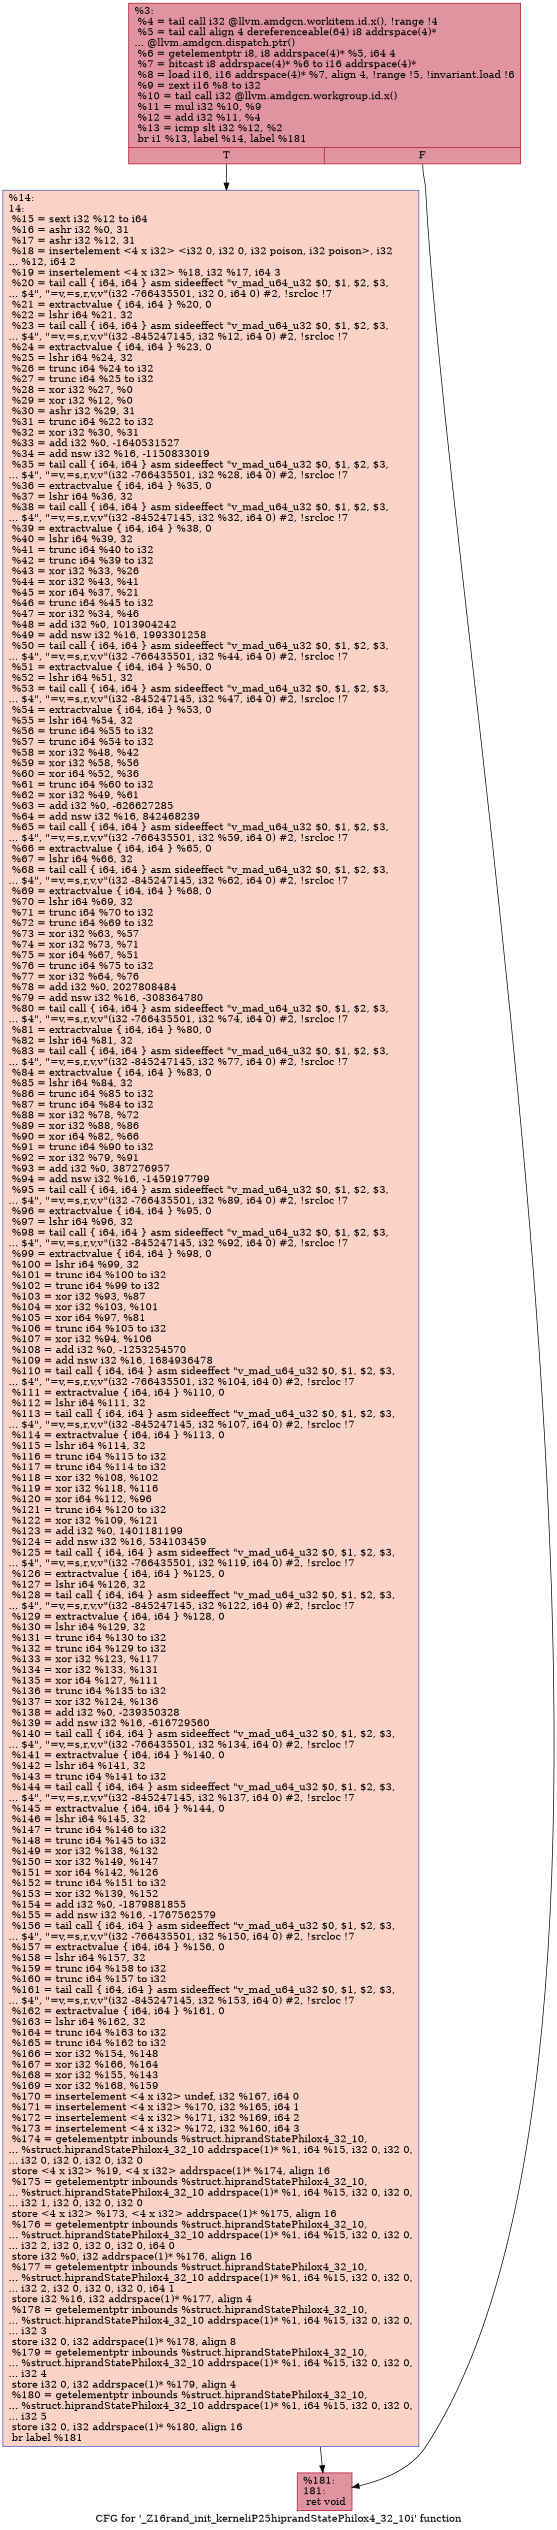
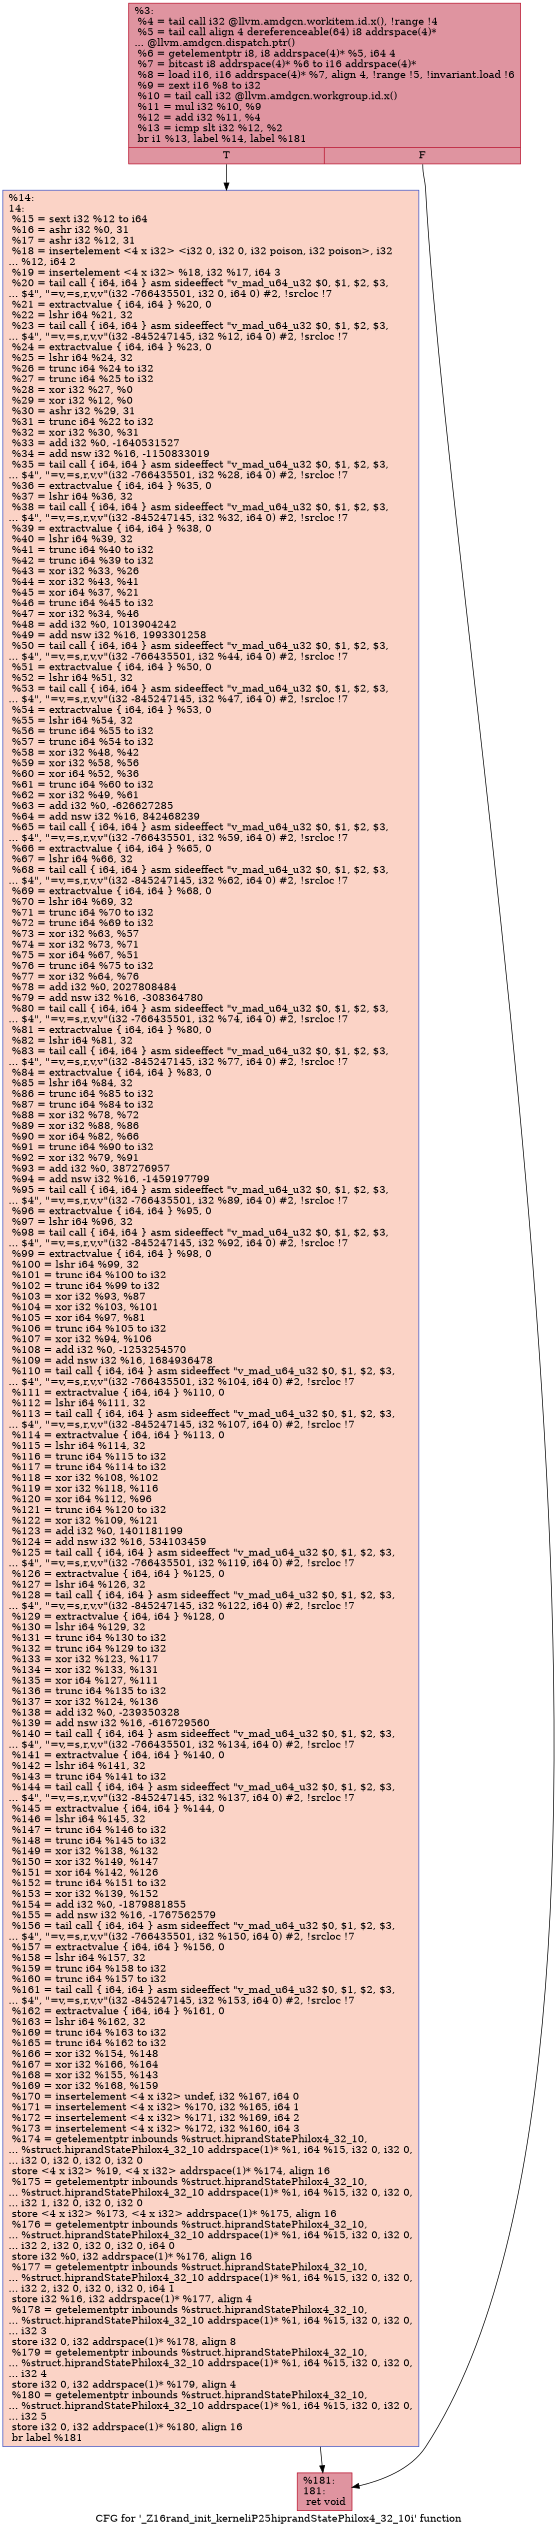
node "%14:": text "%164 = trunc i64 %163 to i32" -> "%169 = trunc i64 %163 to i32"
